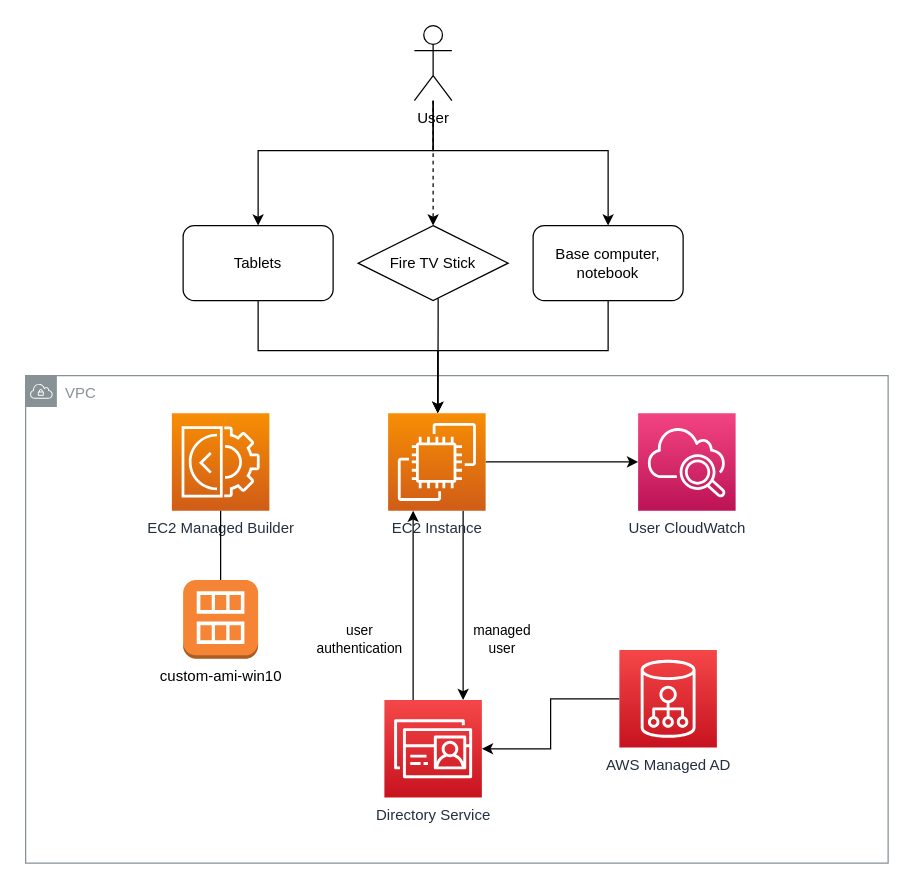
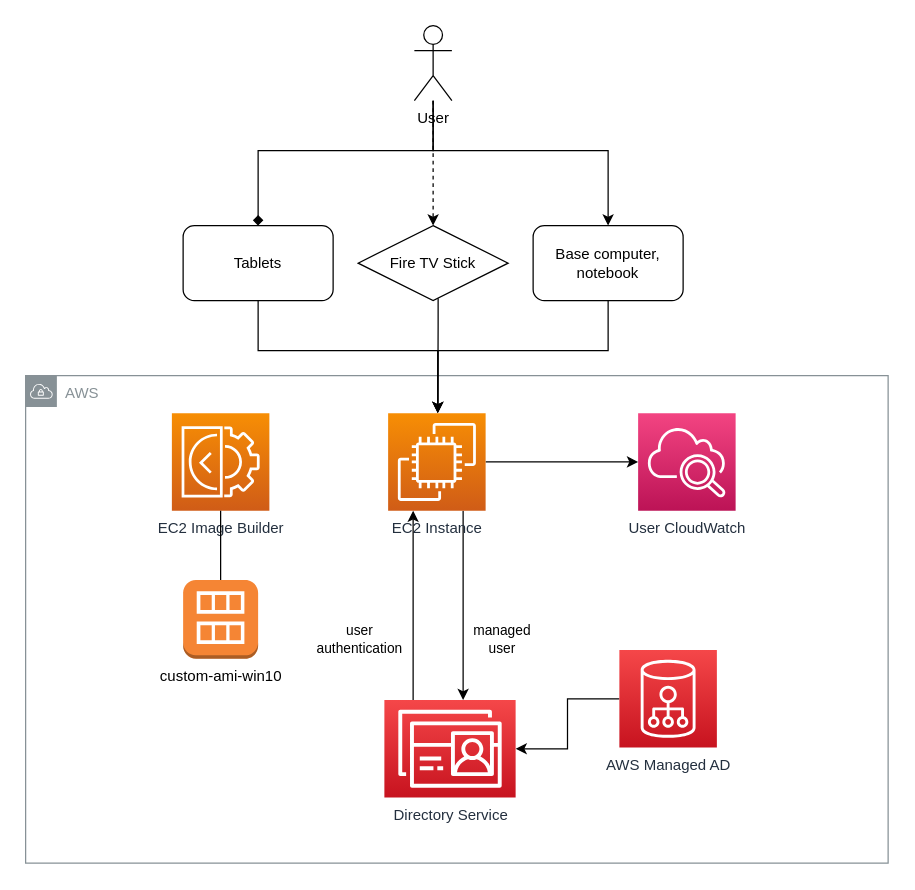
edge "User" -> "Tablets": arrowhead classic -> diamond
node "VPC": label "VPC" -> "AWS"
node "EC2 Managed Builder": label "EC2 Managed Builder" -> "EC2 Image Builder"
node "Directory Service": size 98x98 -> 131x98
